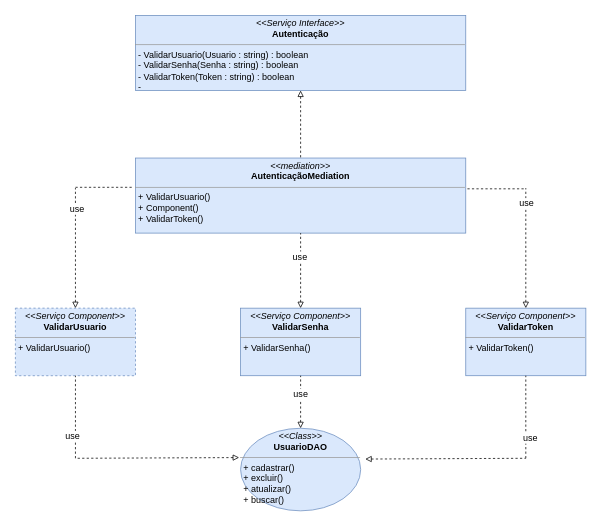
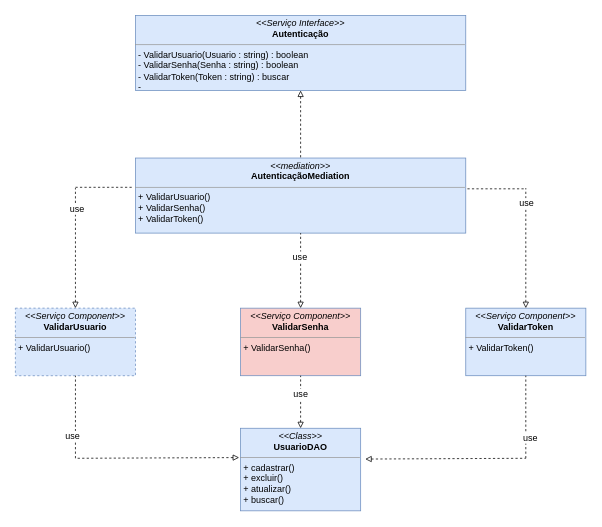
node "<<Serviço Interface>> Autenticação - ValidarUsuario(Usuario : string) : boolean - ValidarSenha(Senha : string) : boolean - ValidarToken(Token : string) : boolean -": label "<<Serviço Interface>> Autenticação - ValidarUsuario(Usuario : string) : boolean - ValidarSenha(Senha : string) : boolean - ValidarToken(Token : string) : boolean -" -> "<<Serviço Interface>> Autenticação - ValidarUsuario(Usuario : string) : boolean - ValidarSenha(Senha : string) : boolean - ValidarToken(Token : string) : buscar -"
node "<<mediation>> AutenticaçãoMediation + ValidarUsuario() + Component() + ValidarToken()": label "<<mediation>> AutenticaçãoMediation + ValidarUsuario() + Component() + ValidarToken()" -> "<<mediation>> AutenticaçãoMediation + ValidarUsuario() + ValidarSenha() + ValidarToken()"
node "<<Serviço Component>> ValidarSenha + ValidarSenha()": fillcolor #dae8fc -> #f8cecc
node "<<Class>> UsuarioDAO + cadastrar() + excluir() + atualizar() + buscar()": shape ellipse -> rectangle
